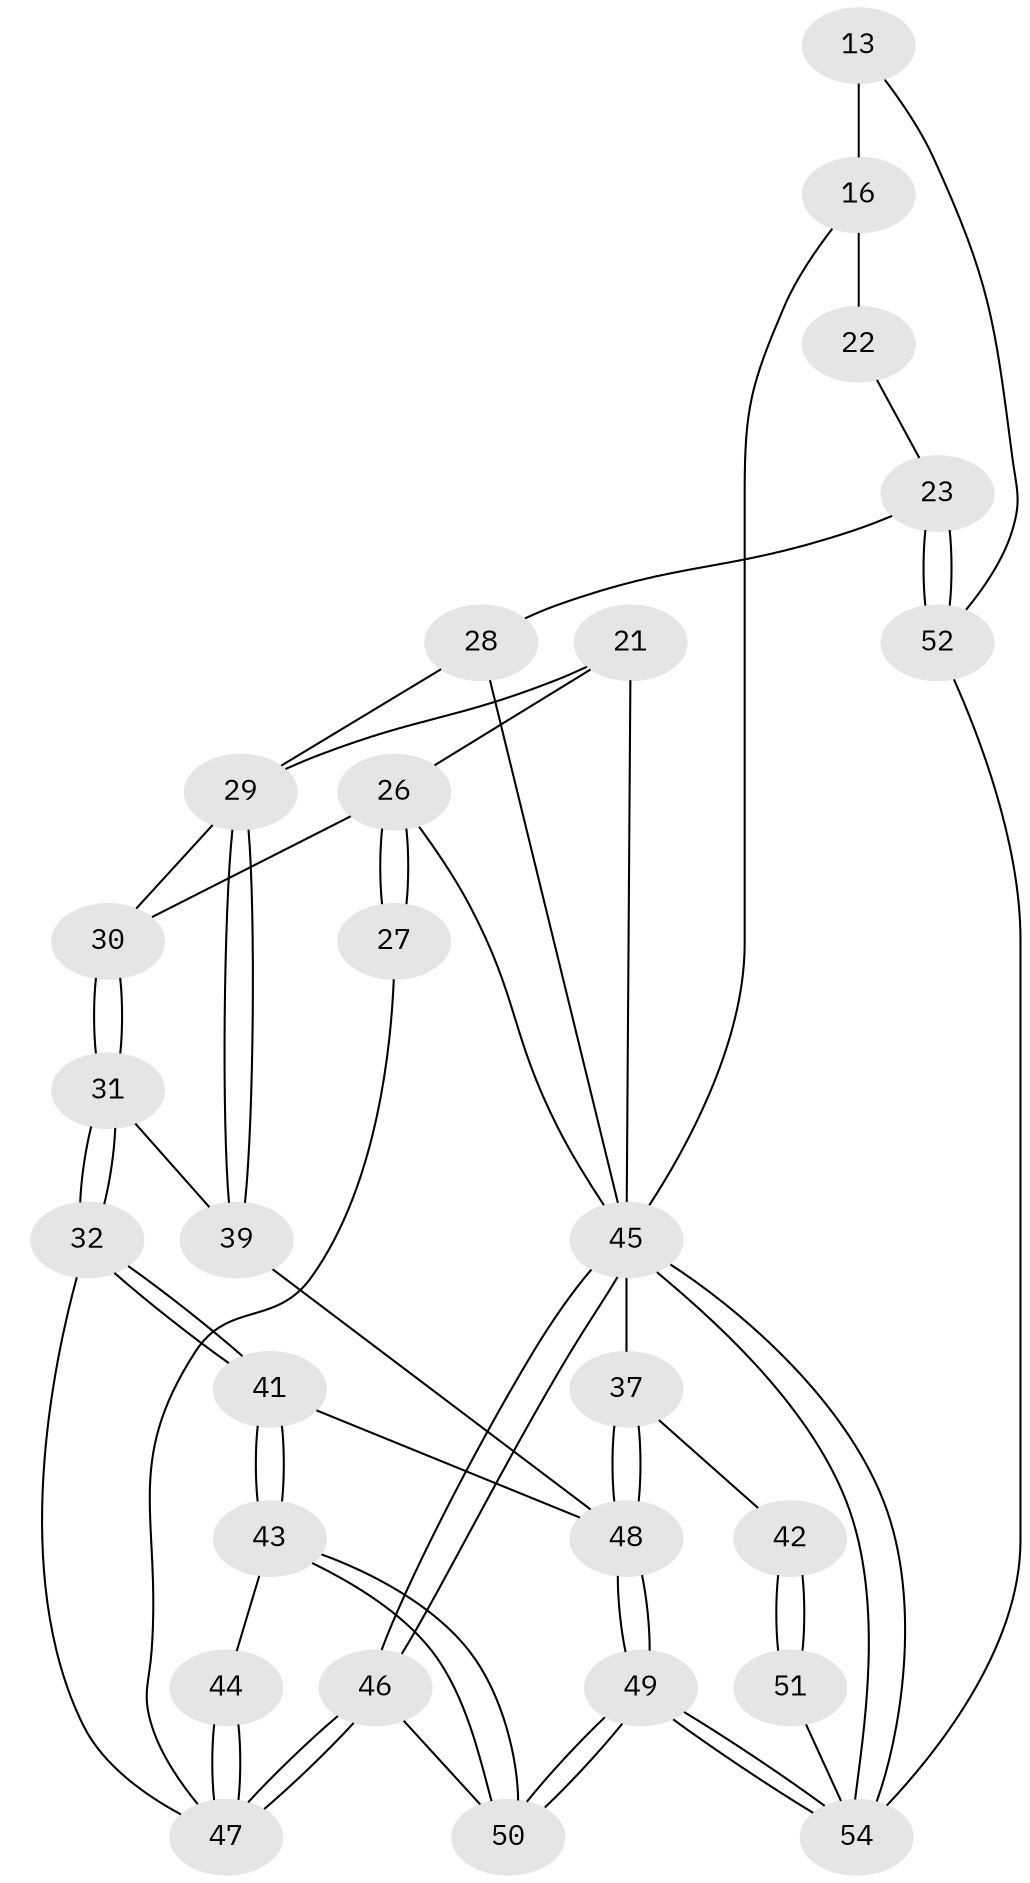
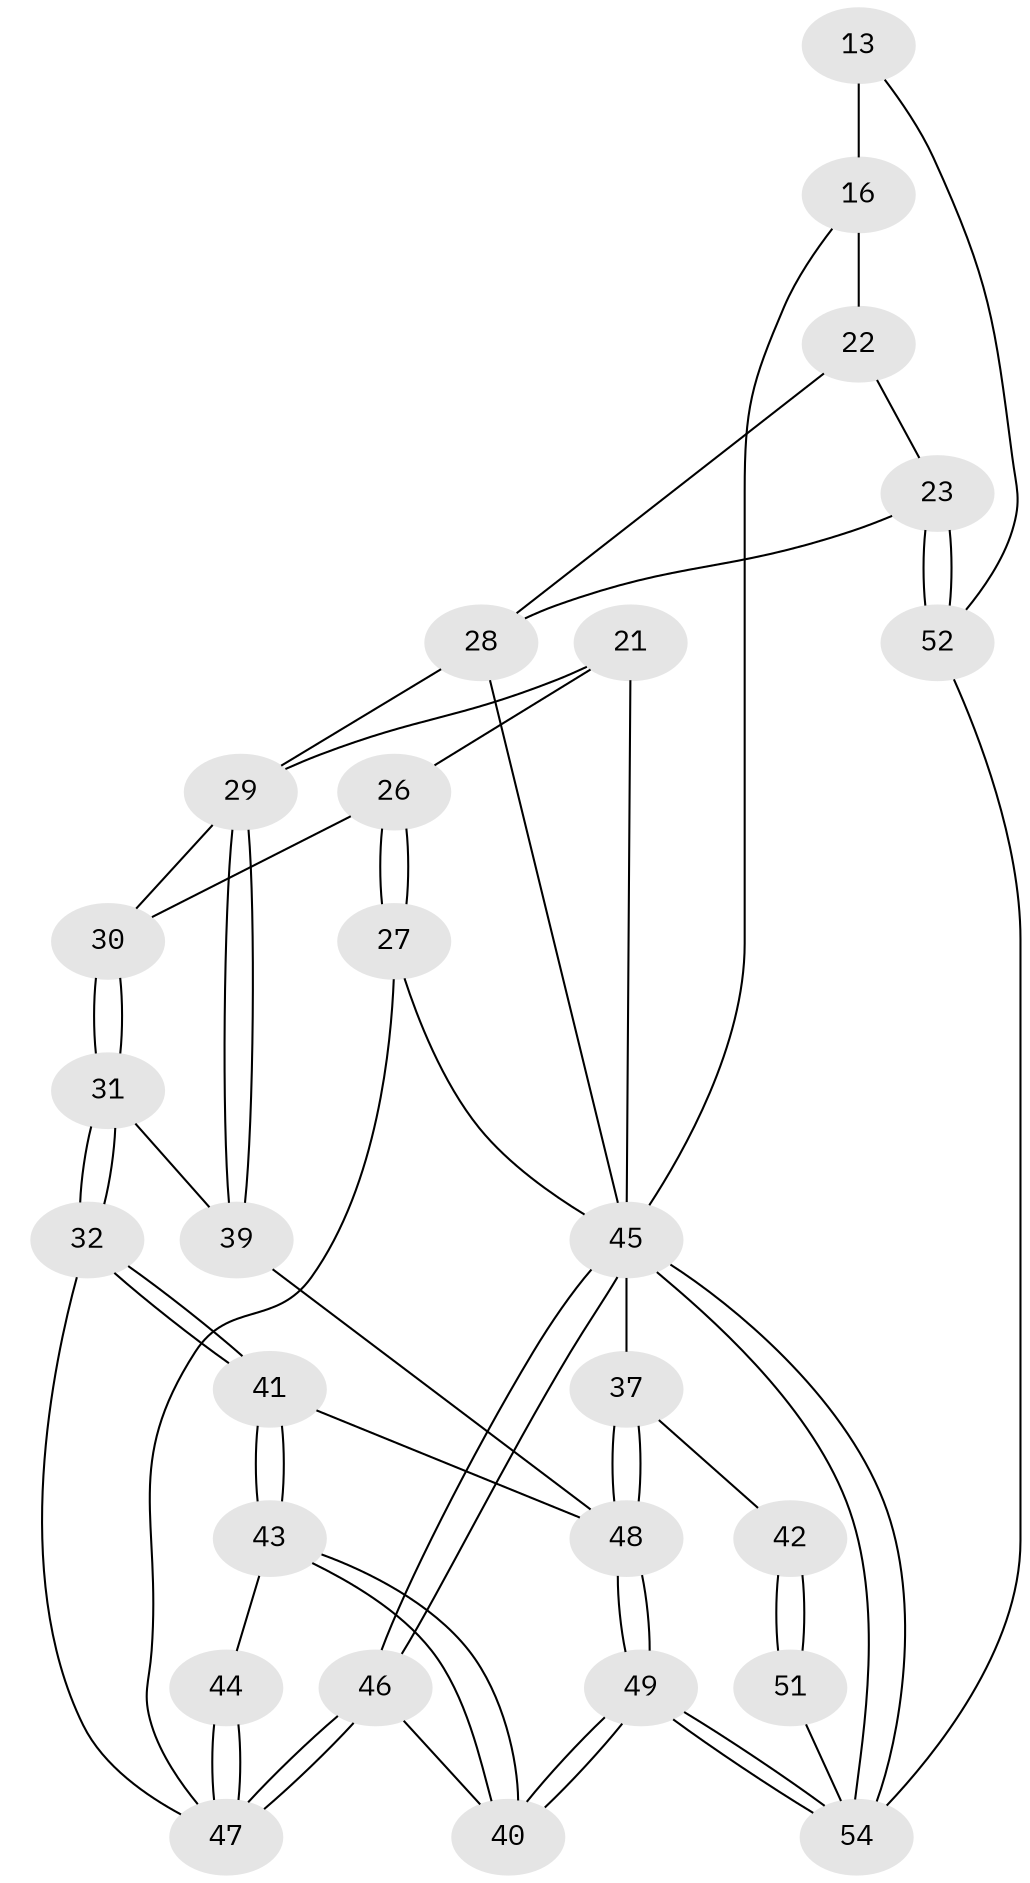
edge "22" -- "28": added
edge "26" -- "45": now "27" -- "45"
node "50": label "50" -> "40"
